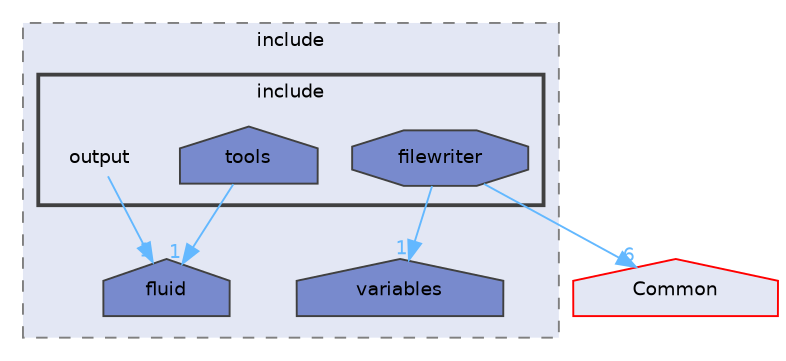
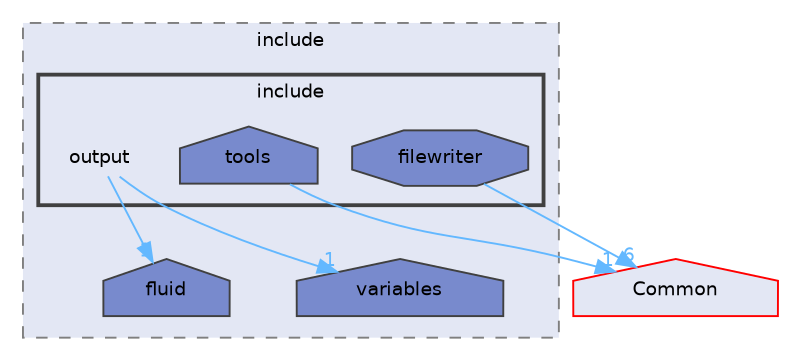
edge "tools" -> "fluid": now "tools" -> "Common"
edge "filewriter" -> "variables": now "output" -> "variables"
